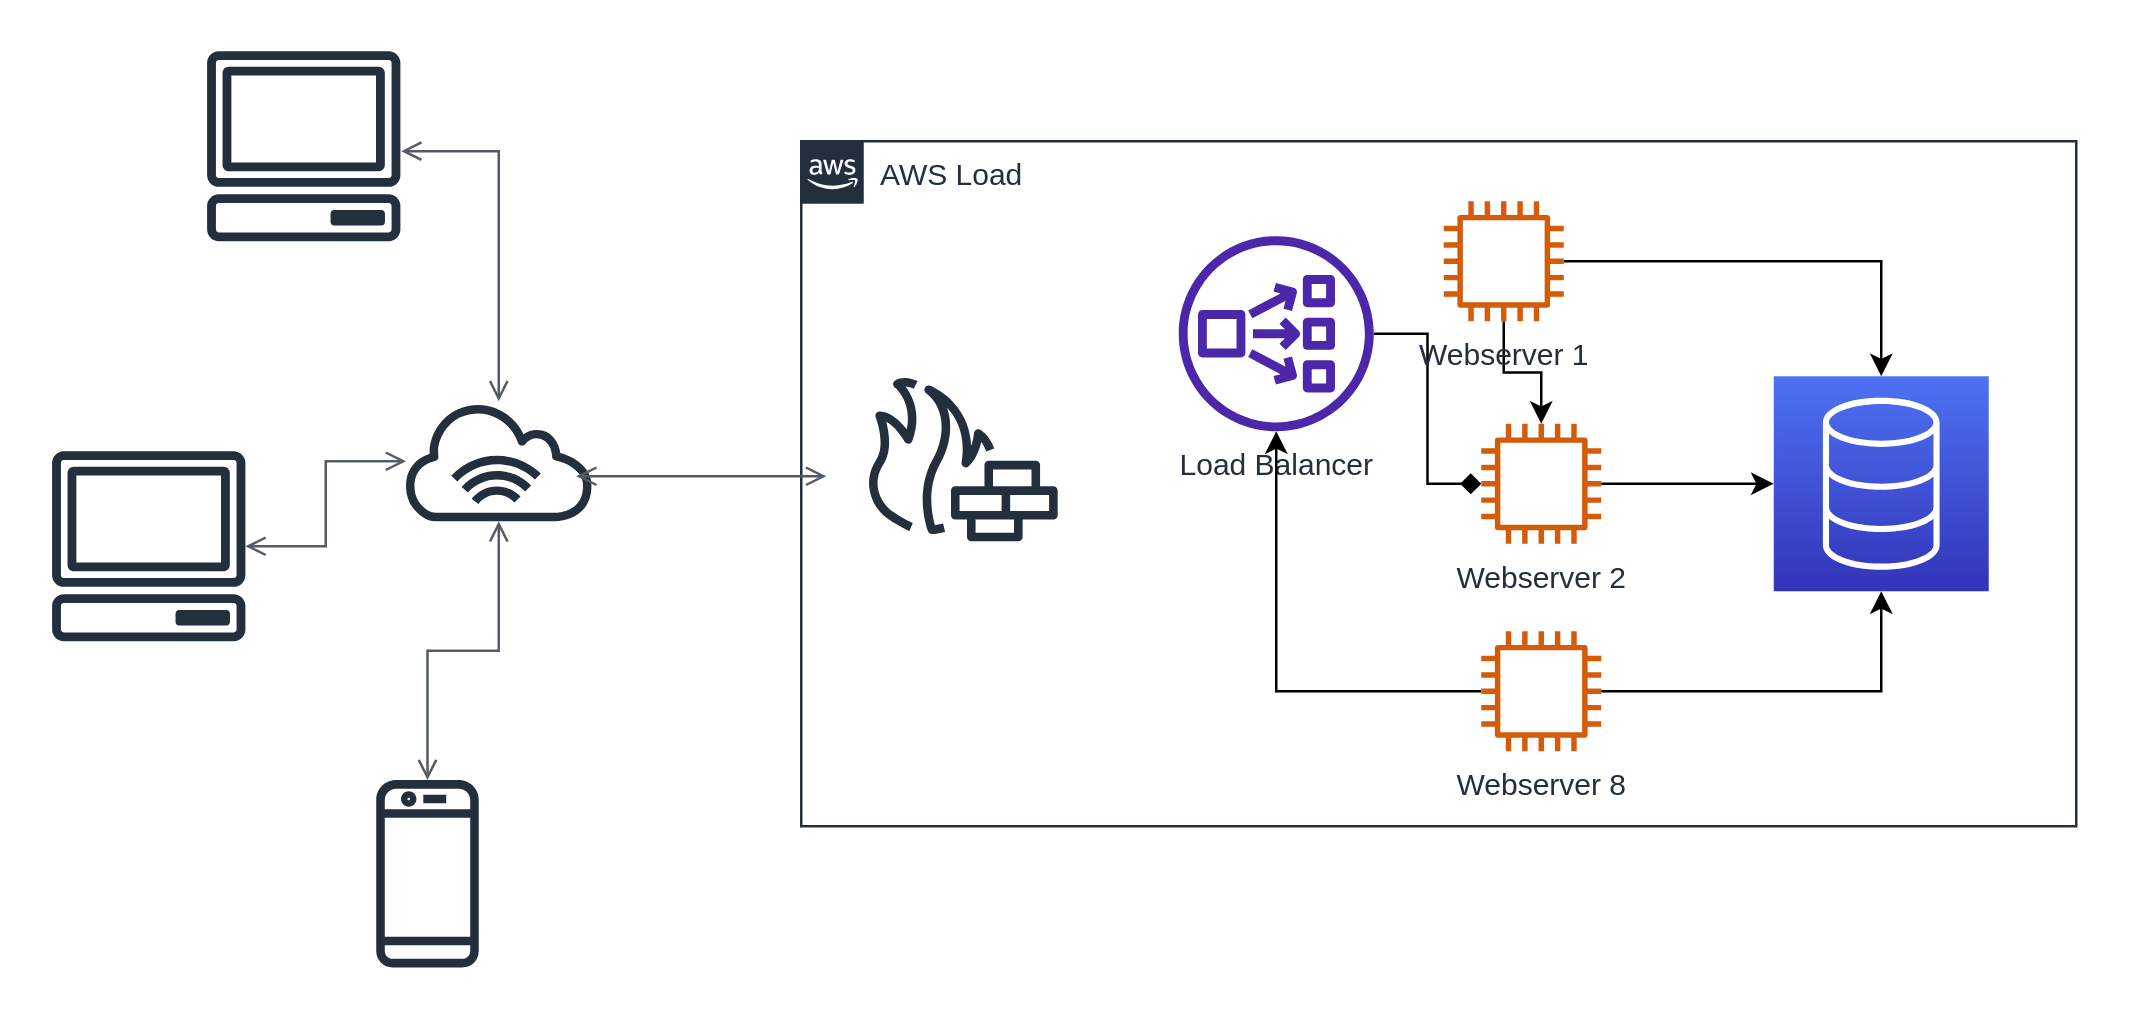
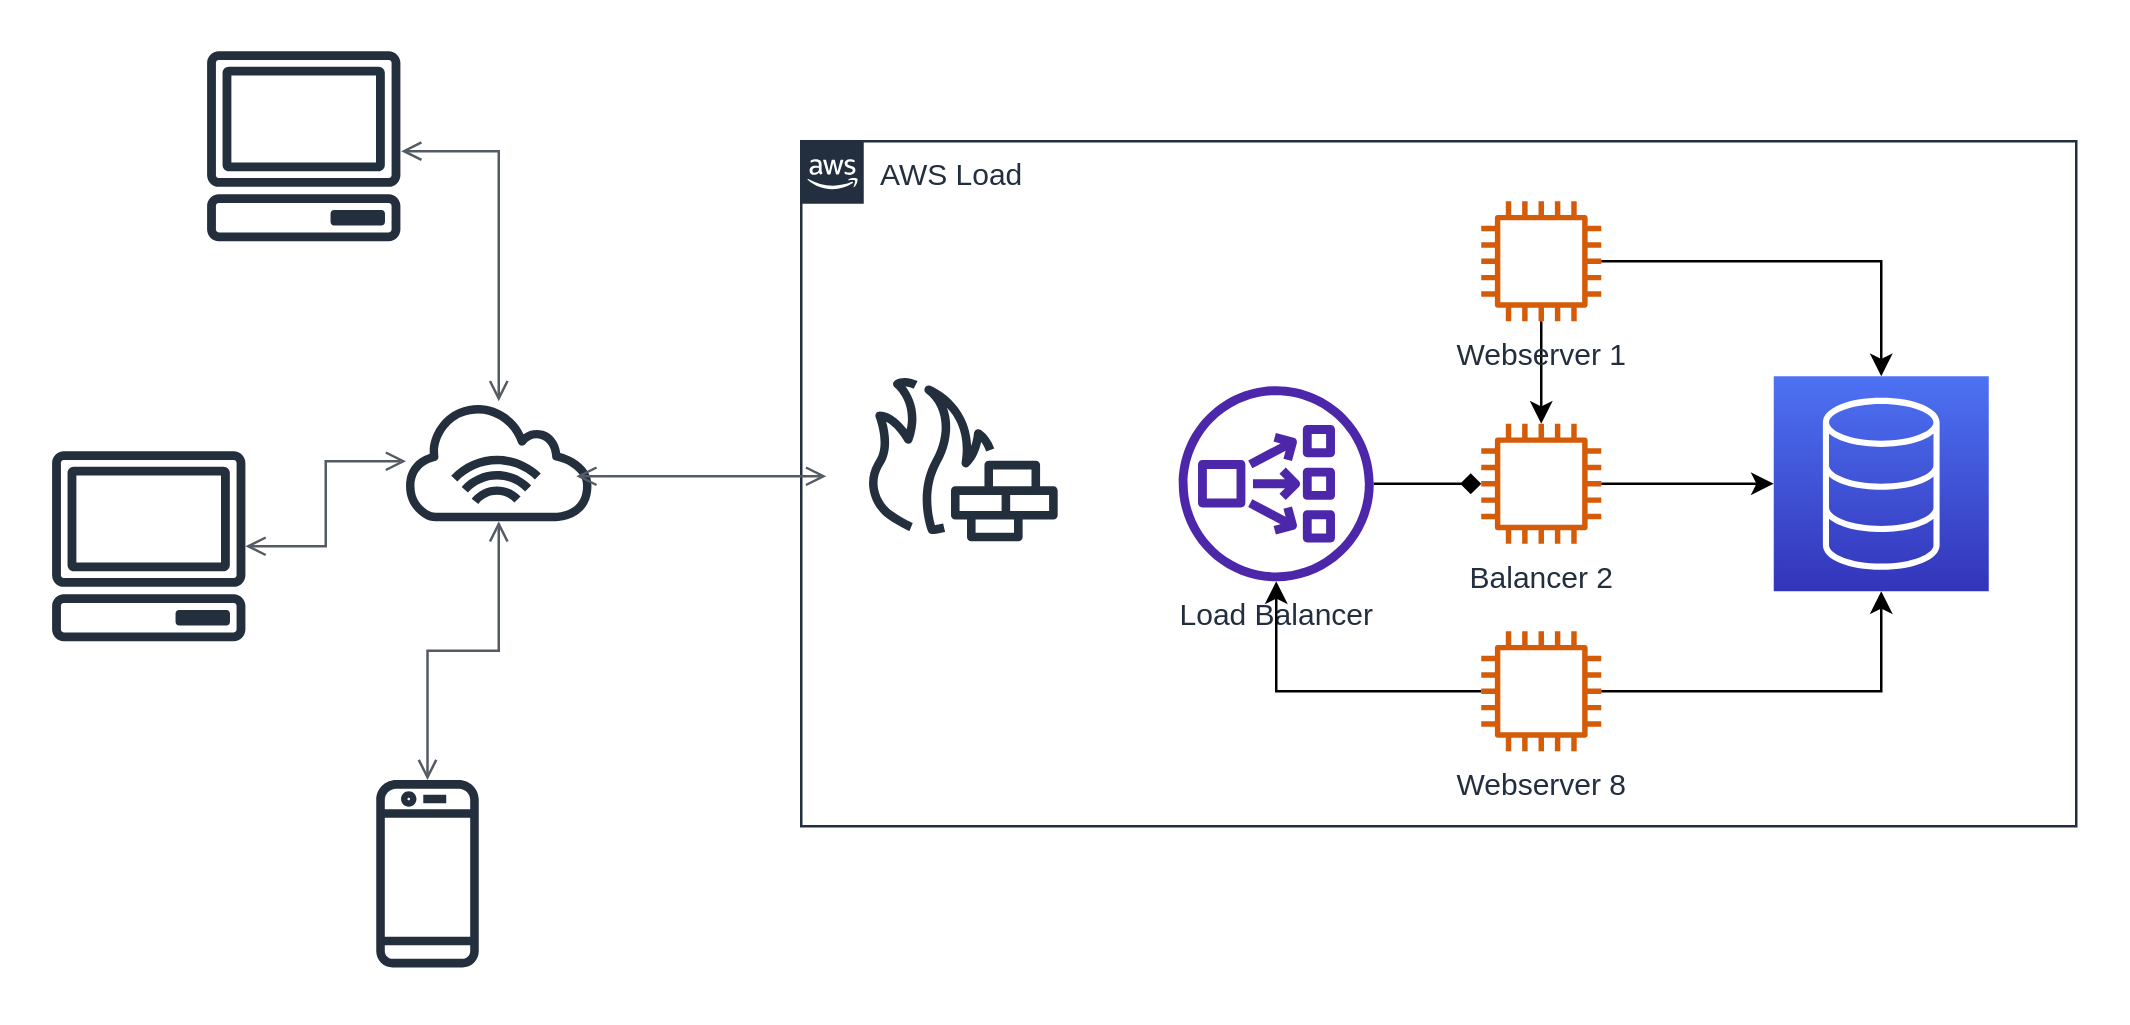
node "Webserver 1": moved (1504, 261) -> (1541, 261)
node "Load Balancer": moved (1276, 334) -> (1276, 484)
node "Webserver 2": label "Webserver 2" -> "Balancer 2"
